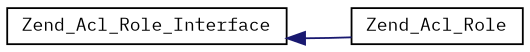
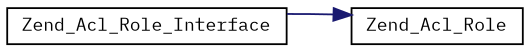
edge "Zend_Acl_Role" -> "Zend_Acl_Role_Interface": reversed
